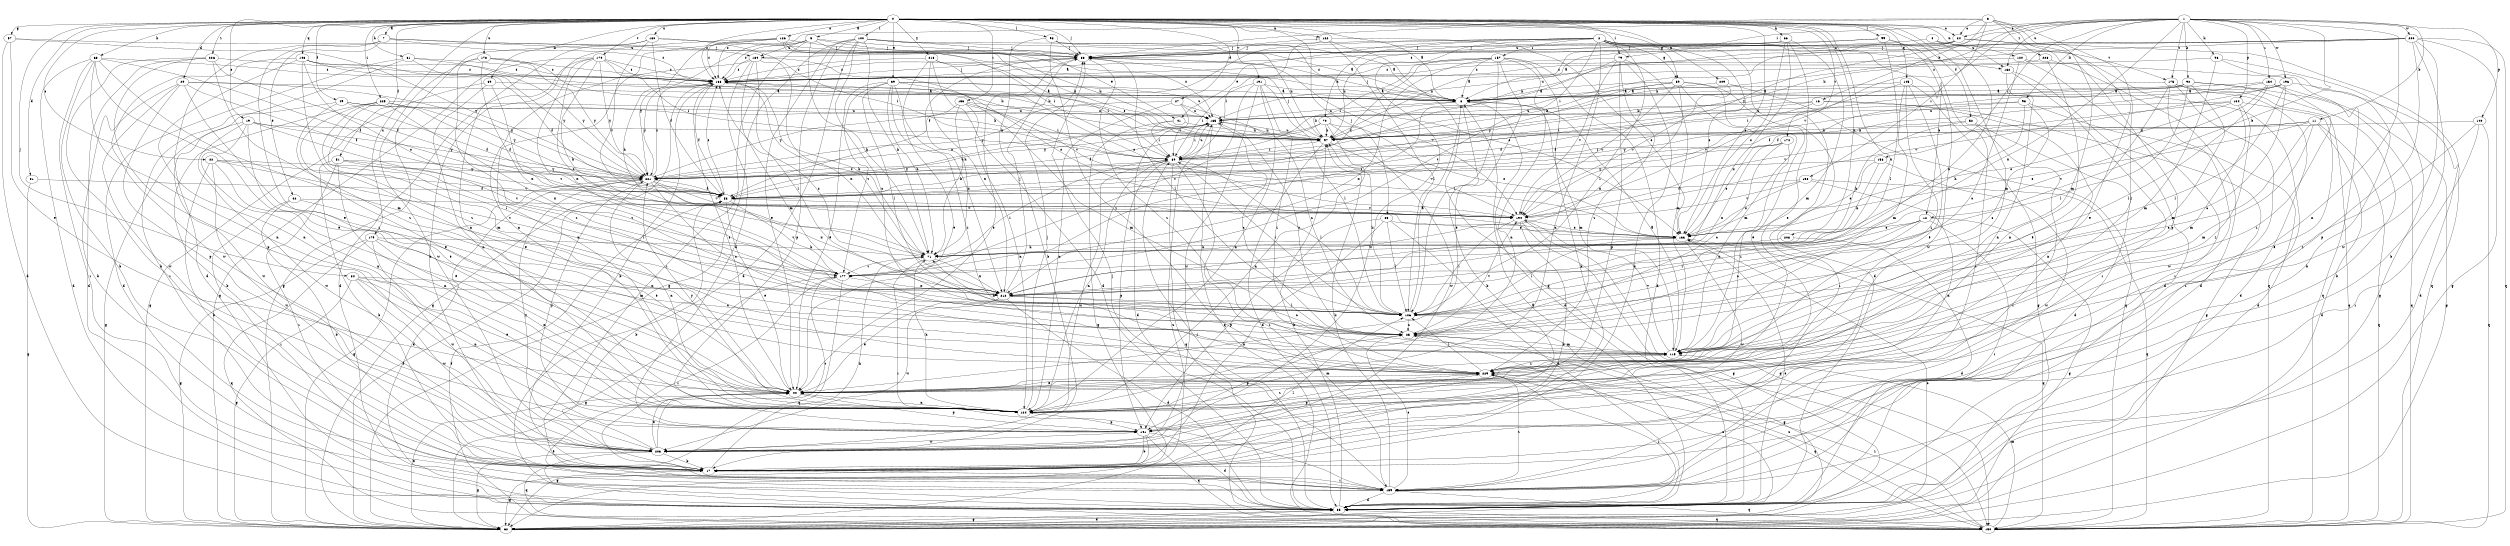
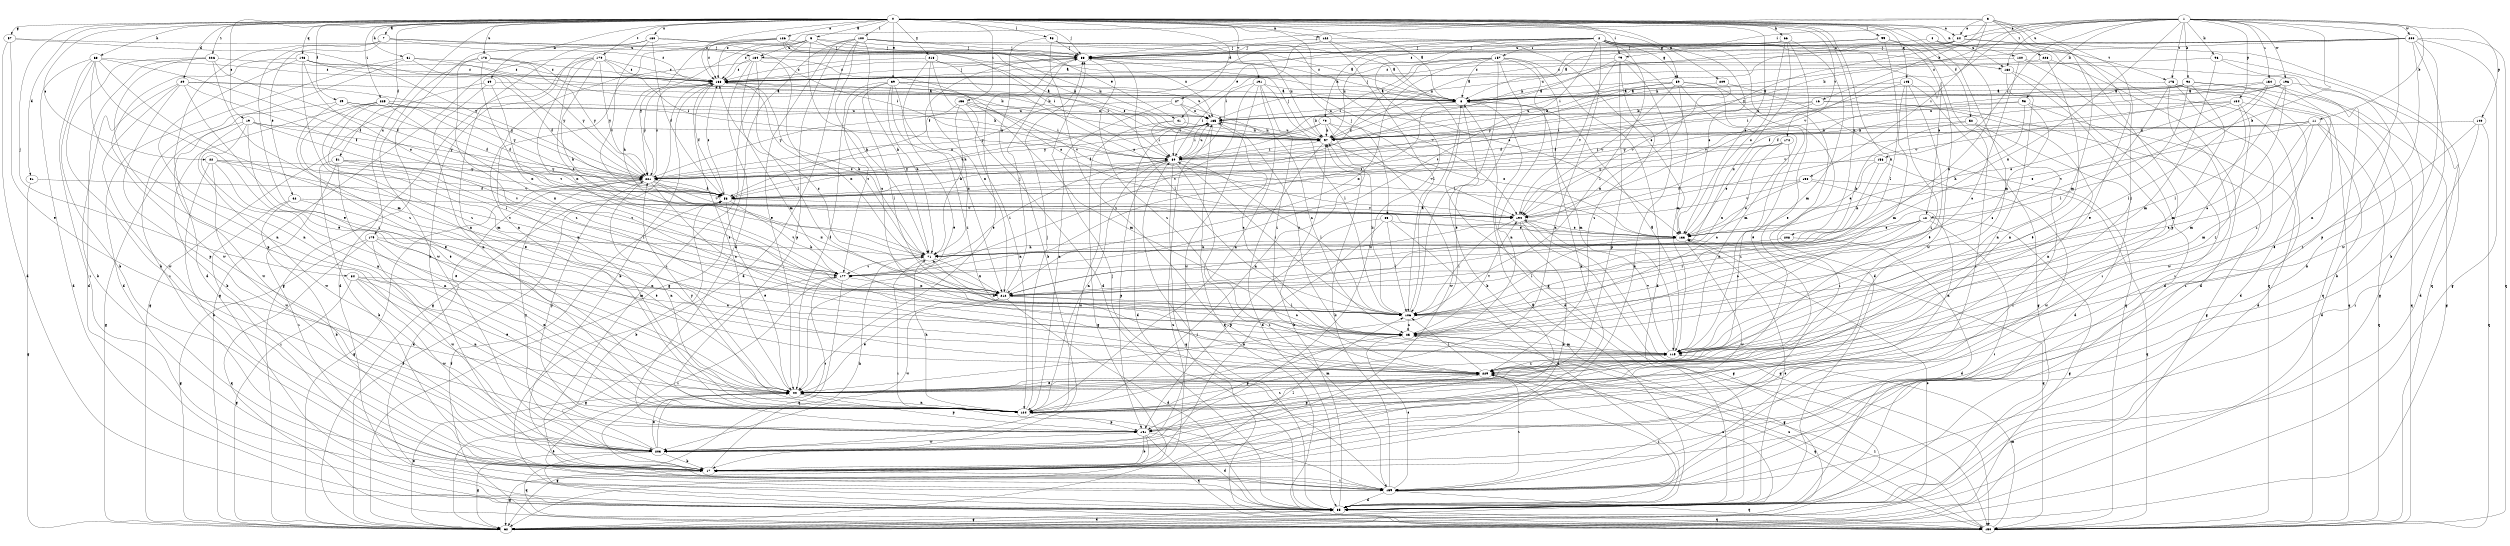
edge "39" -> "44": label "e" -> "f"
